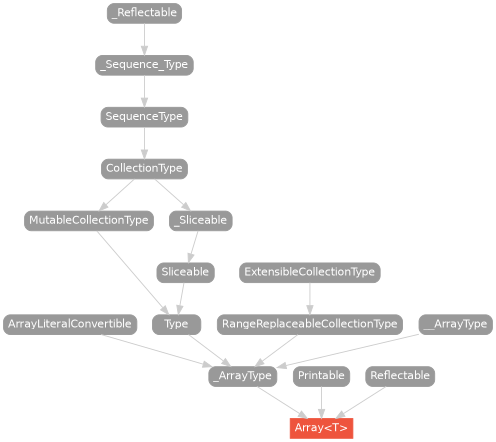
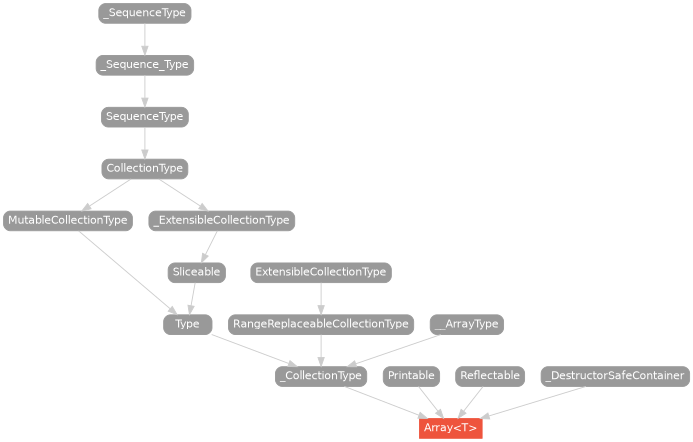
node "_Reflectable": label "_Reflectable" -> "_SequenceType"
node "_Sliceable": label "_Sliceable" -> "_ExtensibleCollectionType"
node "ArrayLiteralConvertible": removed
node "_ArrayType": label "_ArrayType" -> "_CollectionType"
node "_DestructorSafeContainer": added
